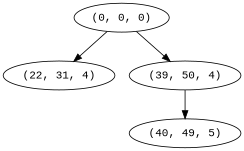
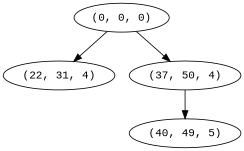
node "(39, 50, 4)": label "(39, 50, 4)" -> "(37, 50, 4)"
